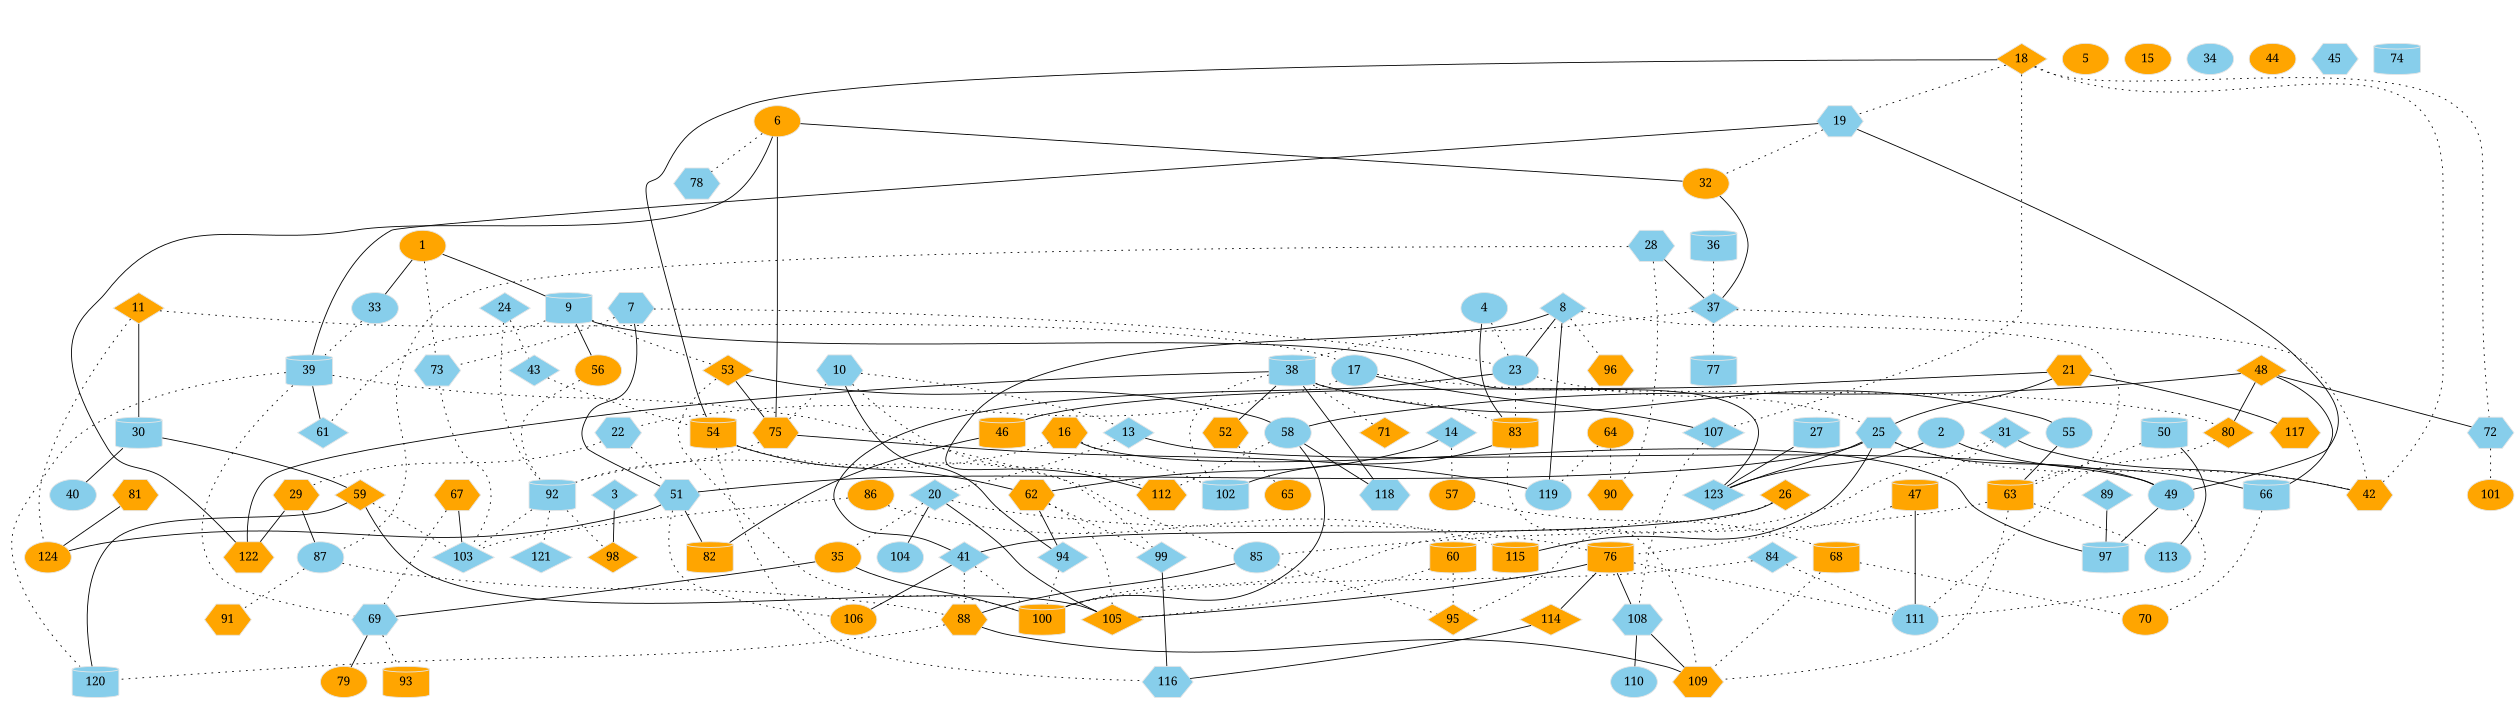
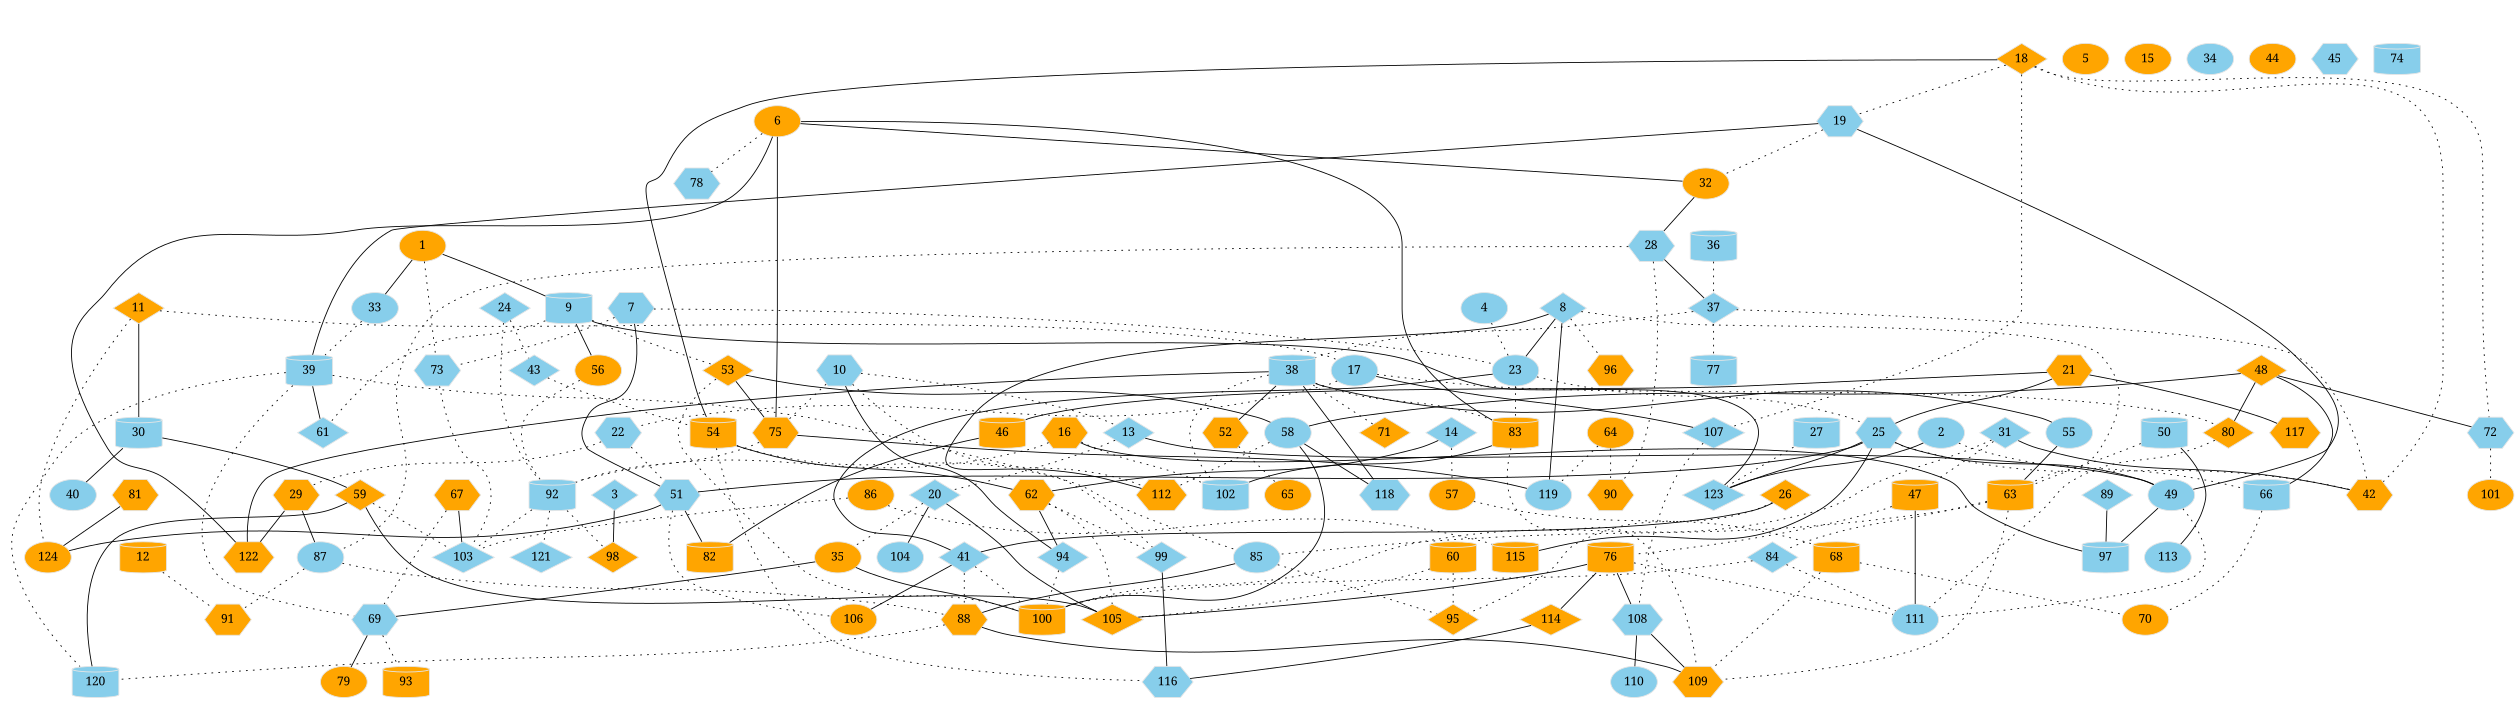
edge "32" -- "37": now "32" -- "28"
edge "4" -- "83": now "6" -- "83"
edge "27" -- "123": style solid -> dotted
edge "2" -- "66": style solid -> dotted
edge "63" -- "113": now "63" -- "84"
edge "20" -- "76": removed
node "12": added
